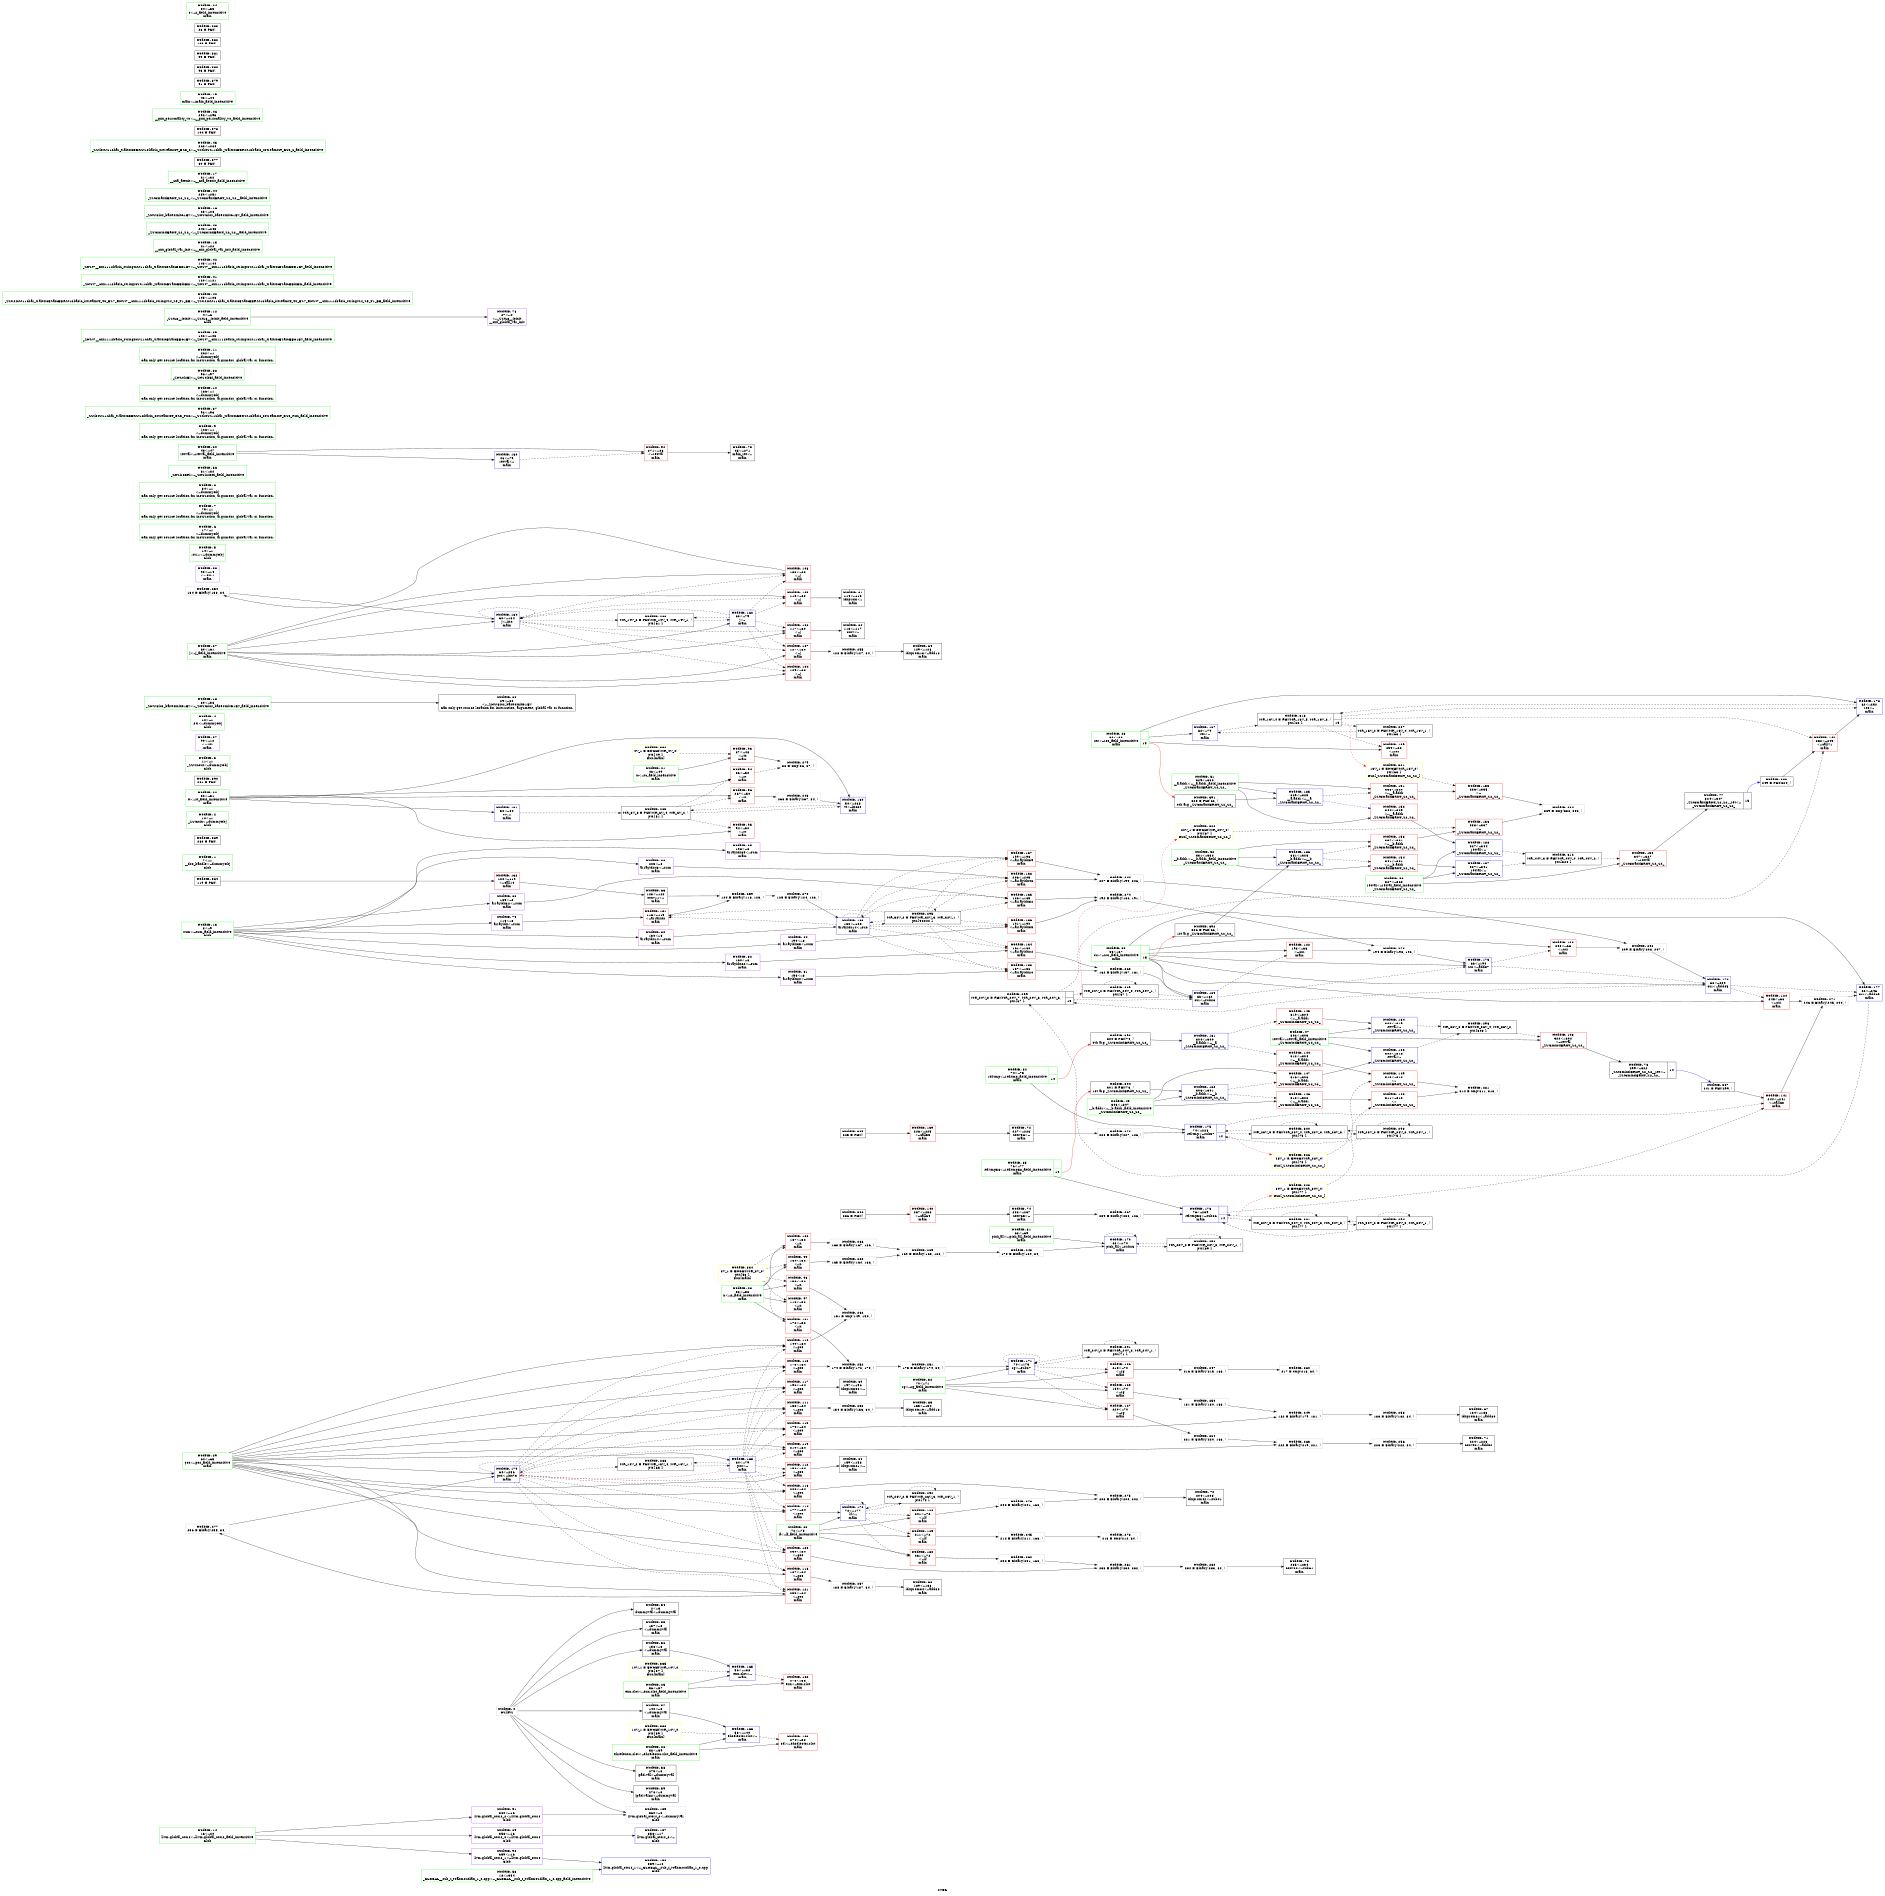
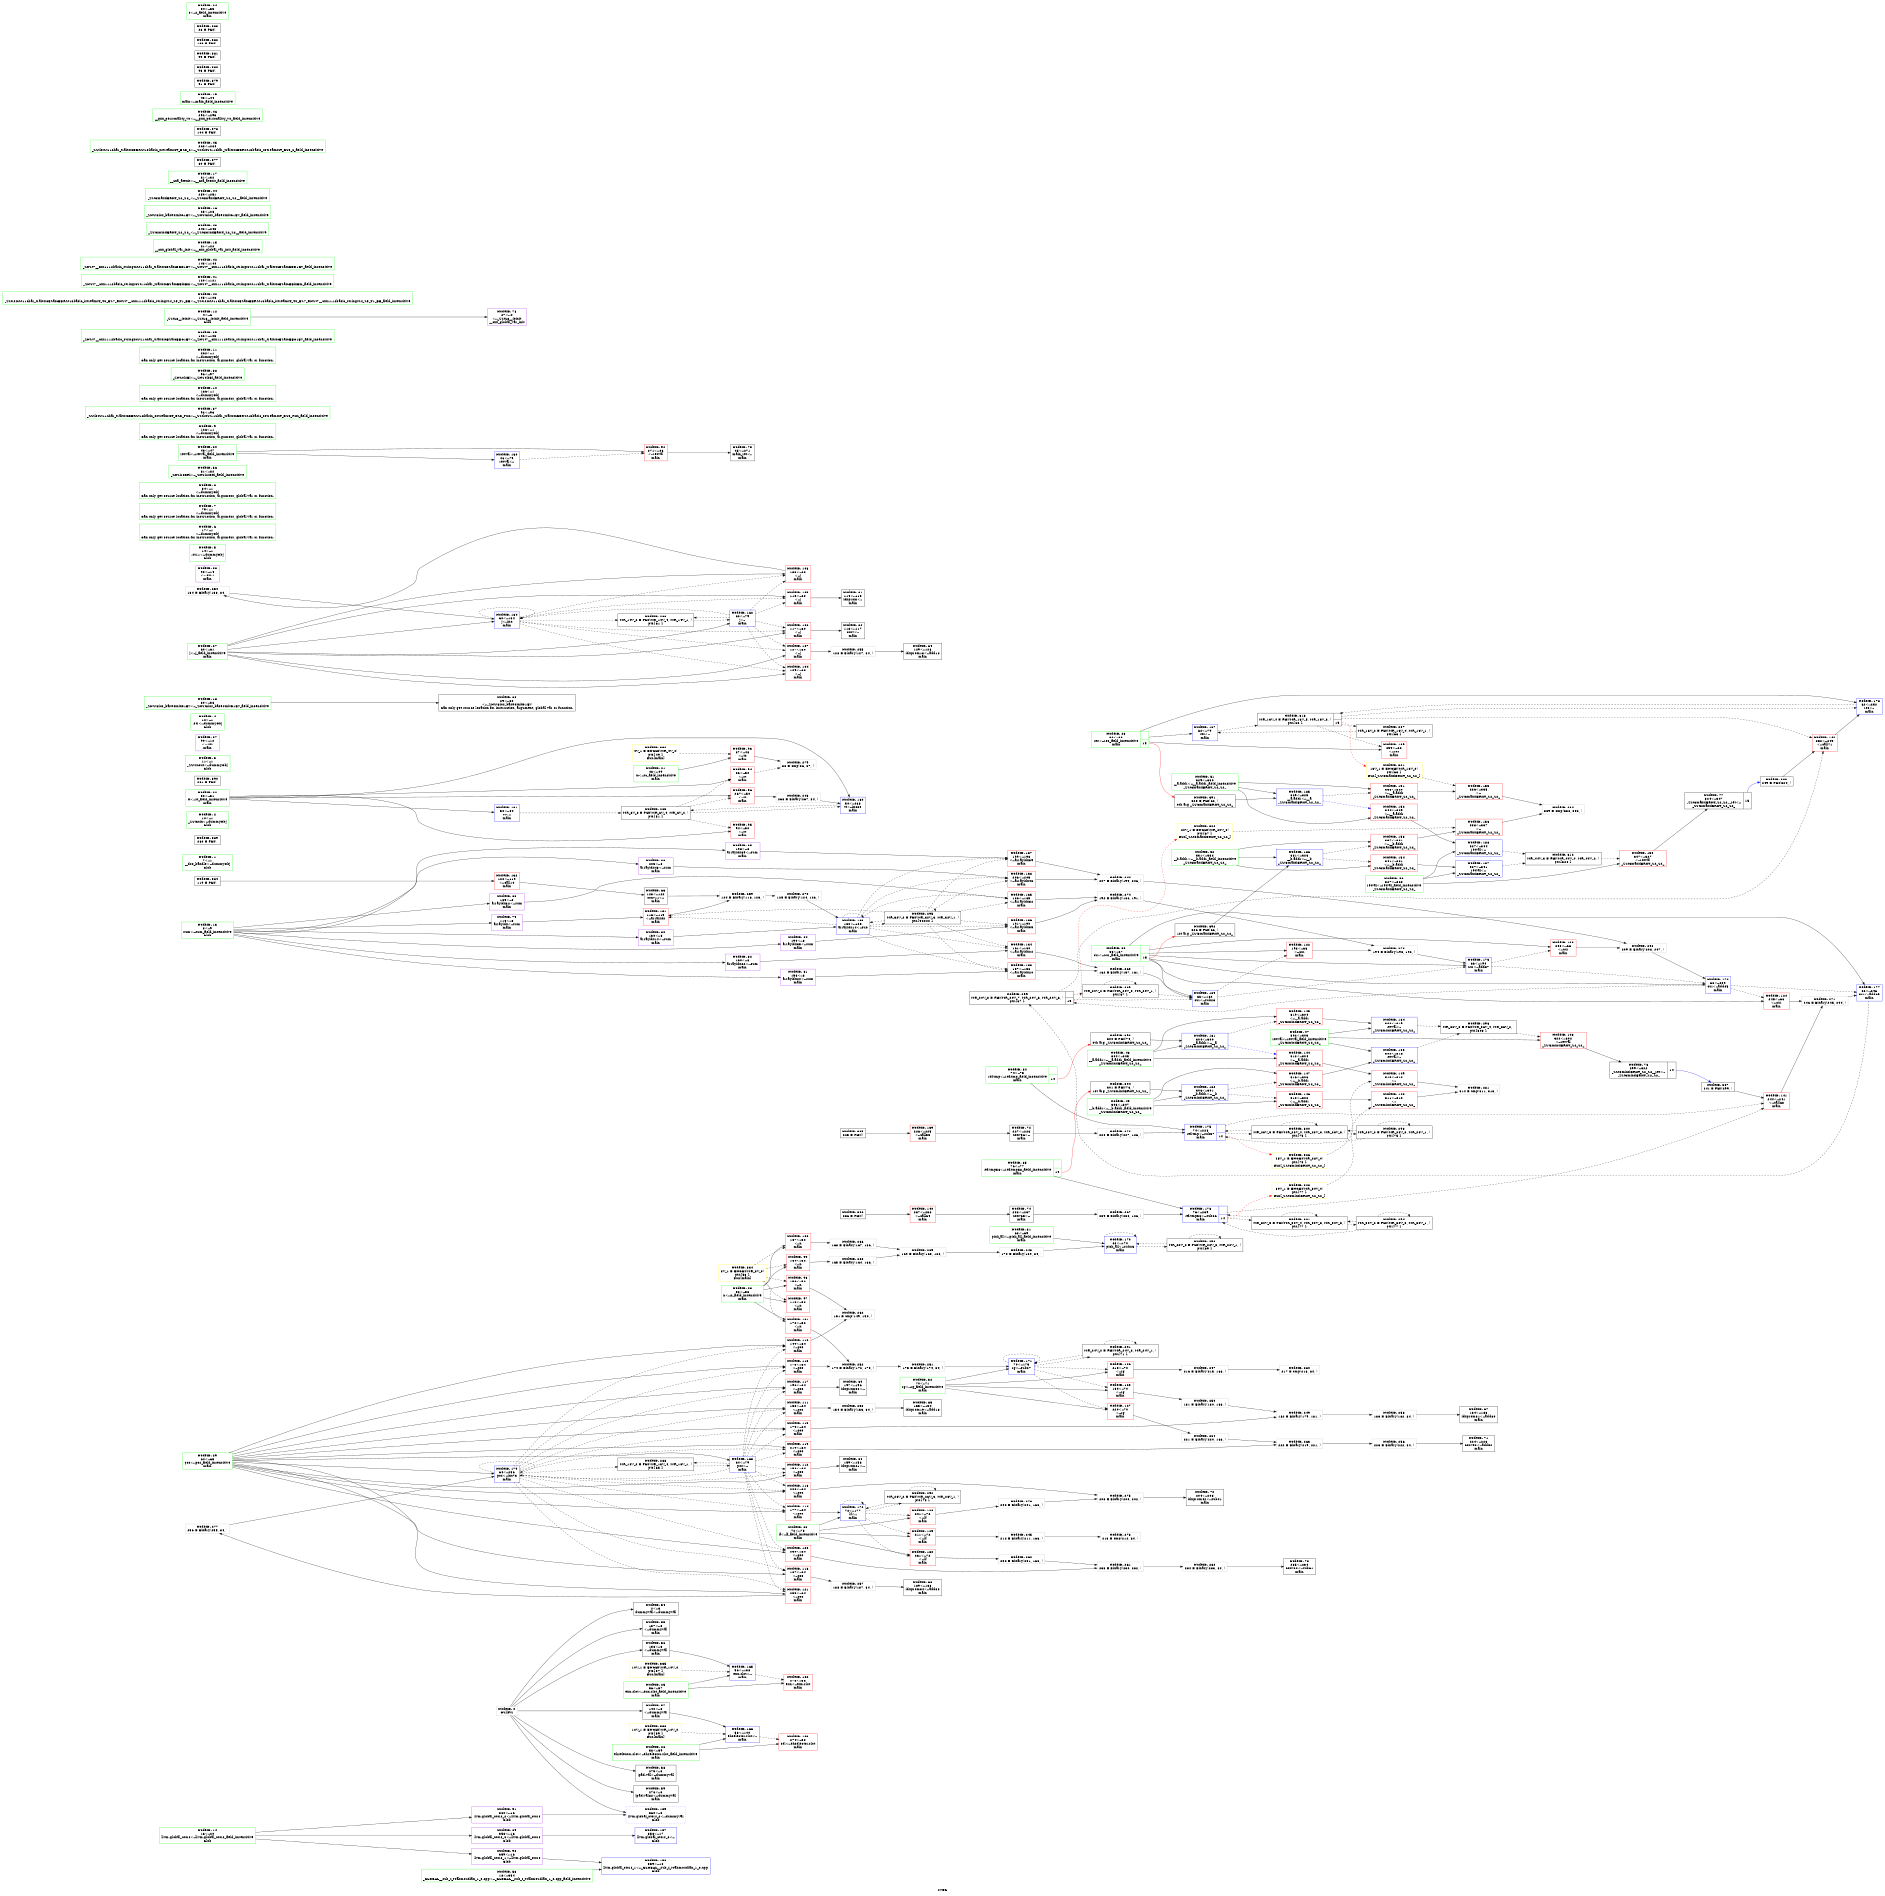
edge "NodeID: 181" -> "NodeID: 144": color black -> blue
node "NodeID: 48": added
edge "NodeID: 168" -> "NodeID: 179": color red -> black
